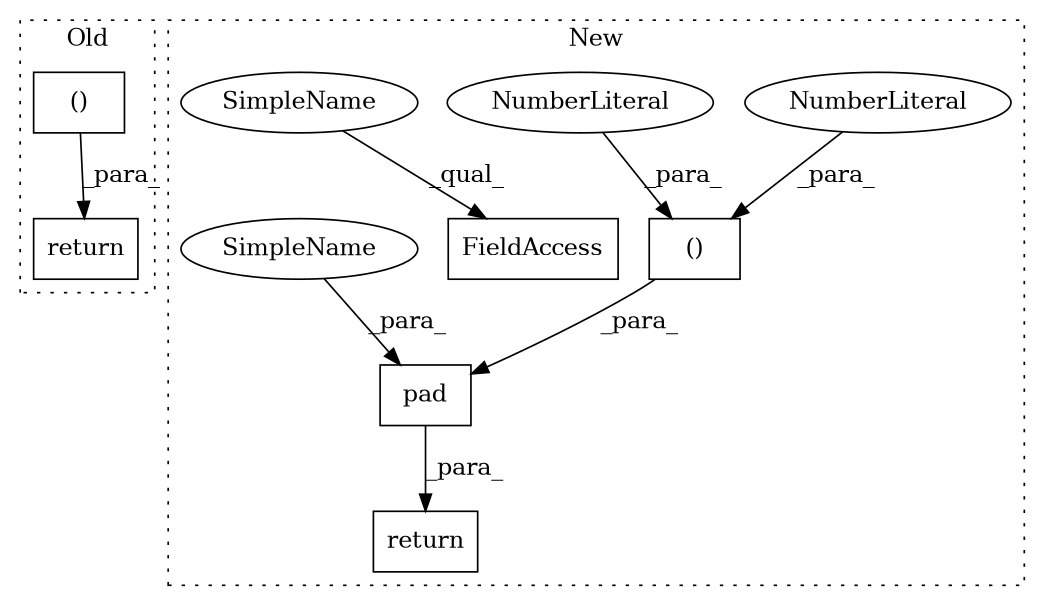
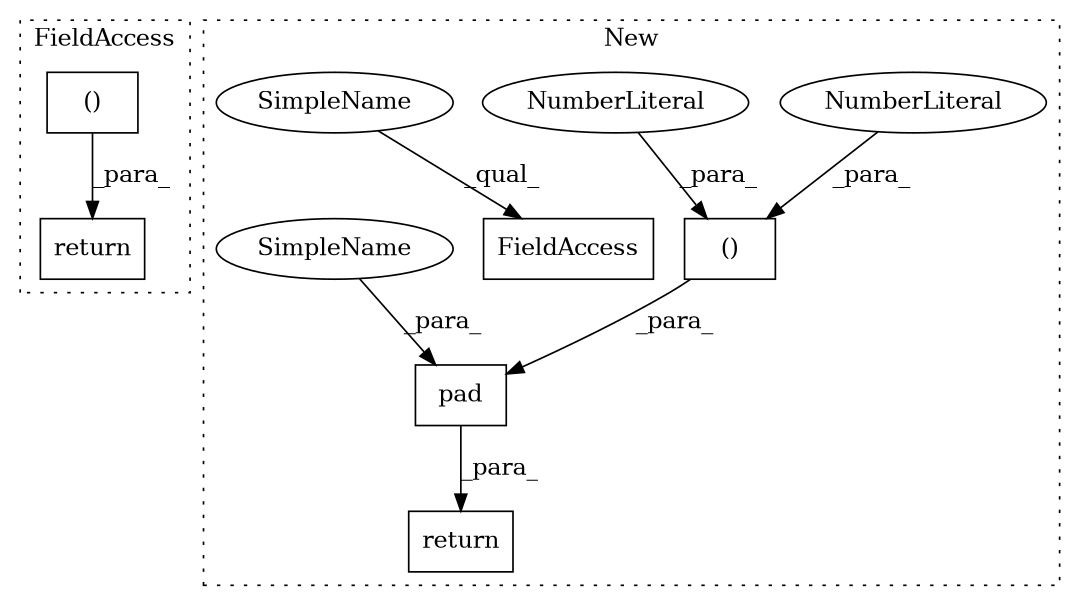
cluster "Old": label "Old" -> "FieldAccess"
